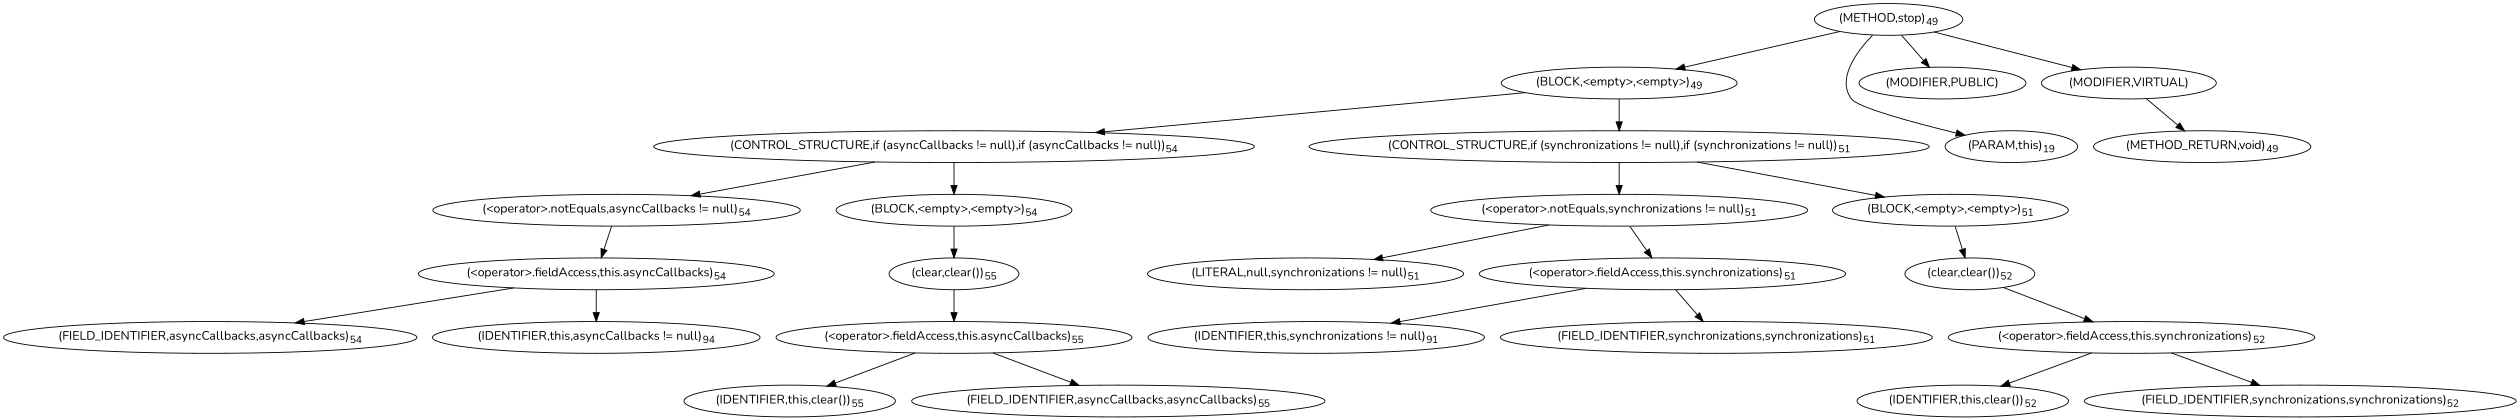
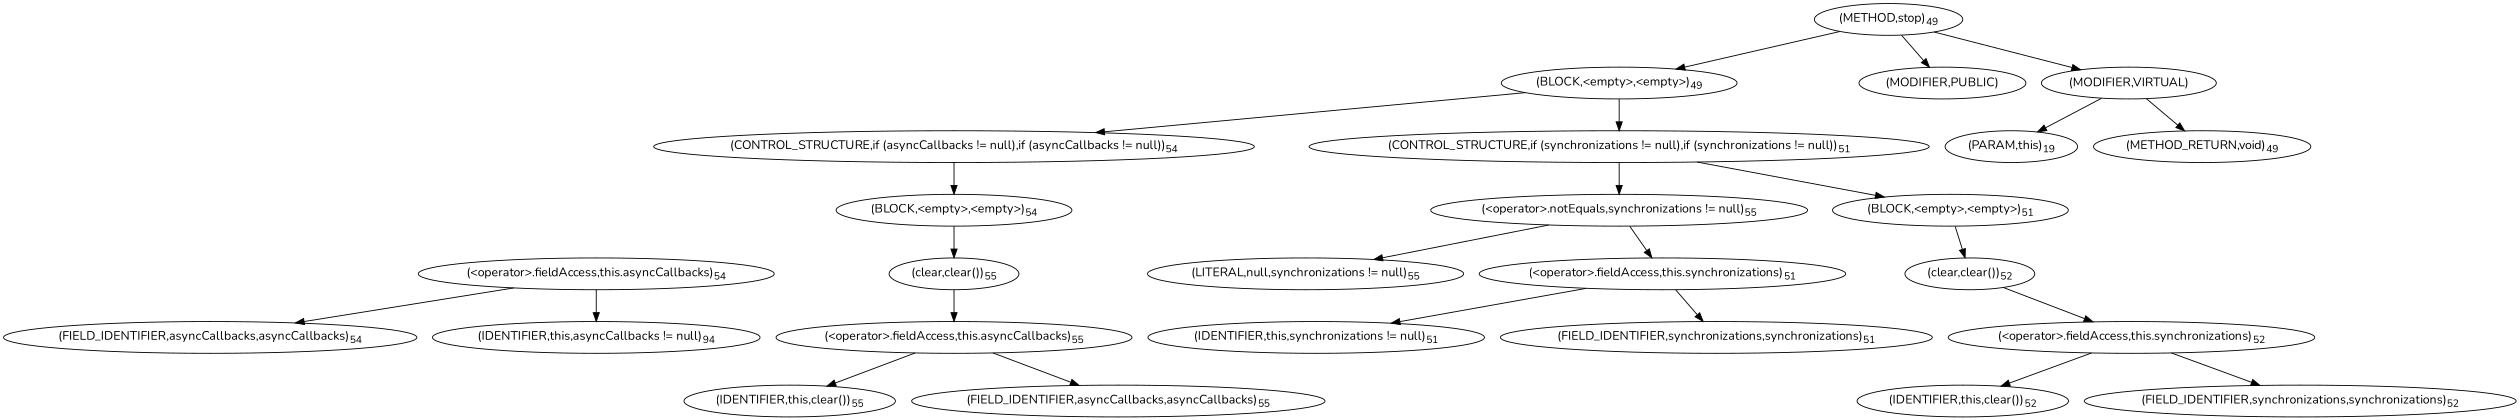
edge "(METHOD,stop)" -> "(PARAM,this)": now "(MODIFIER,VIRTUAL)" -> "(PARAM,this)"
node "(<operator>.notEquals,synchronizations != null)": text "51" -> "55"
node "(<operator>.notEquals,asyncCallbacks != null)": removed
node "(LITERAL,null,synchronizations != null)": text "51" -> "55"
node "(IDENTIFIER,this,synchronizations != null)": text "91" -> "51"
